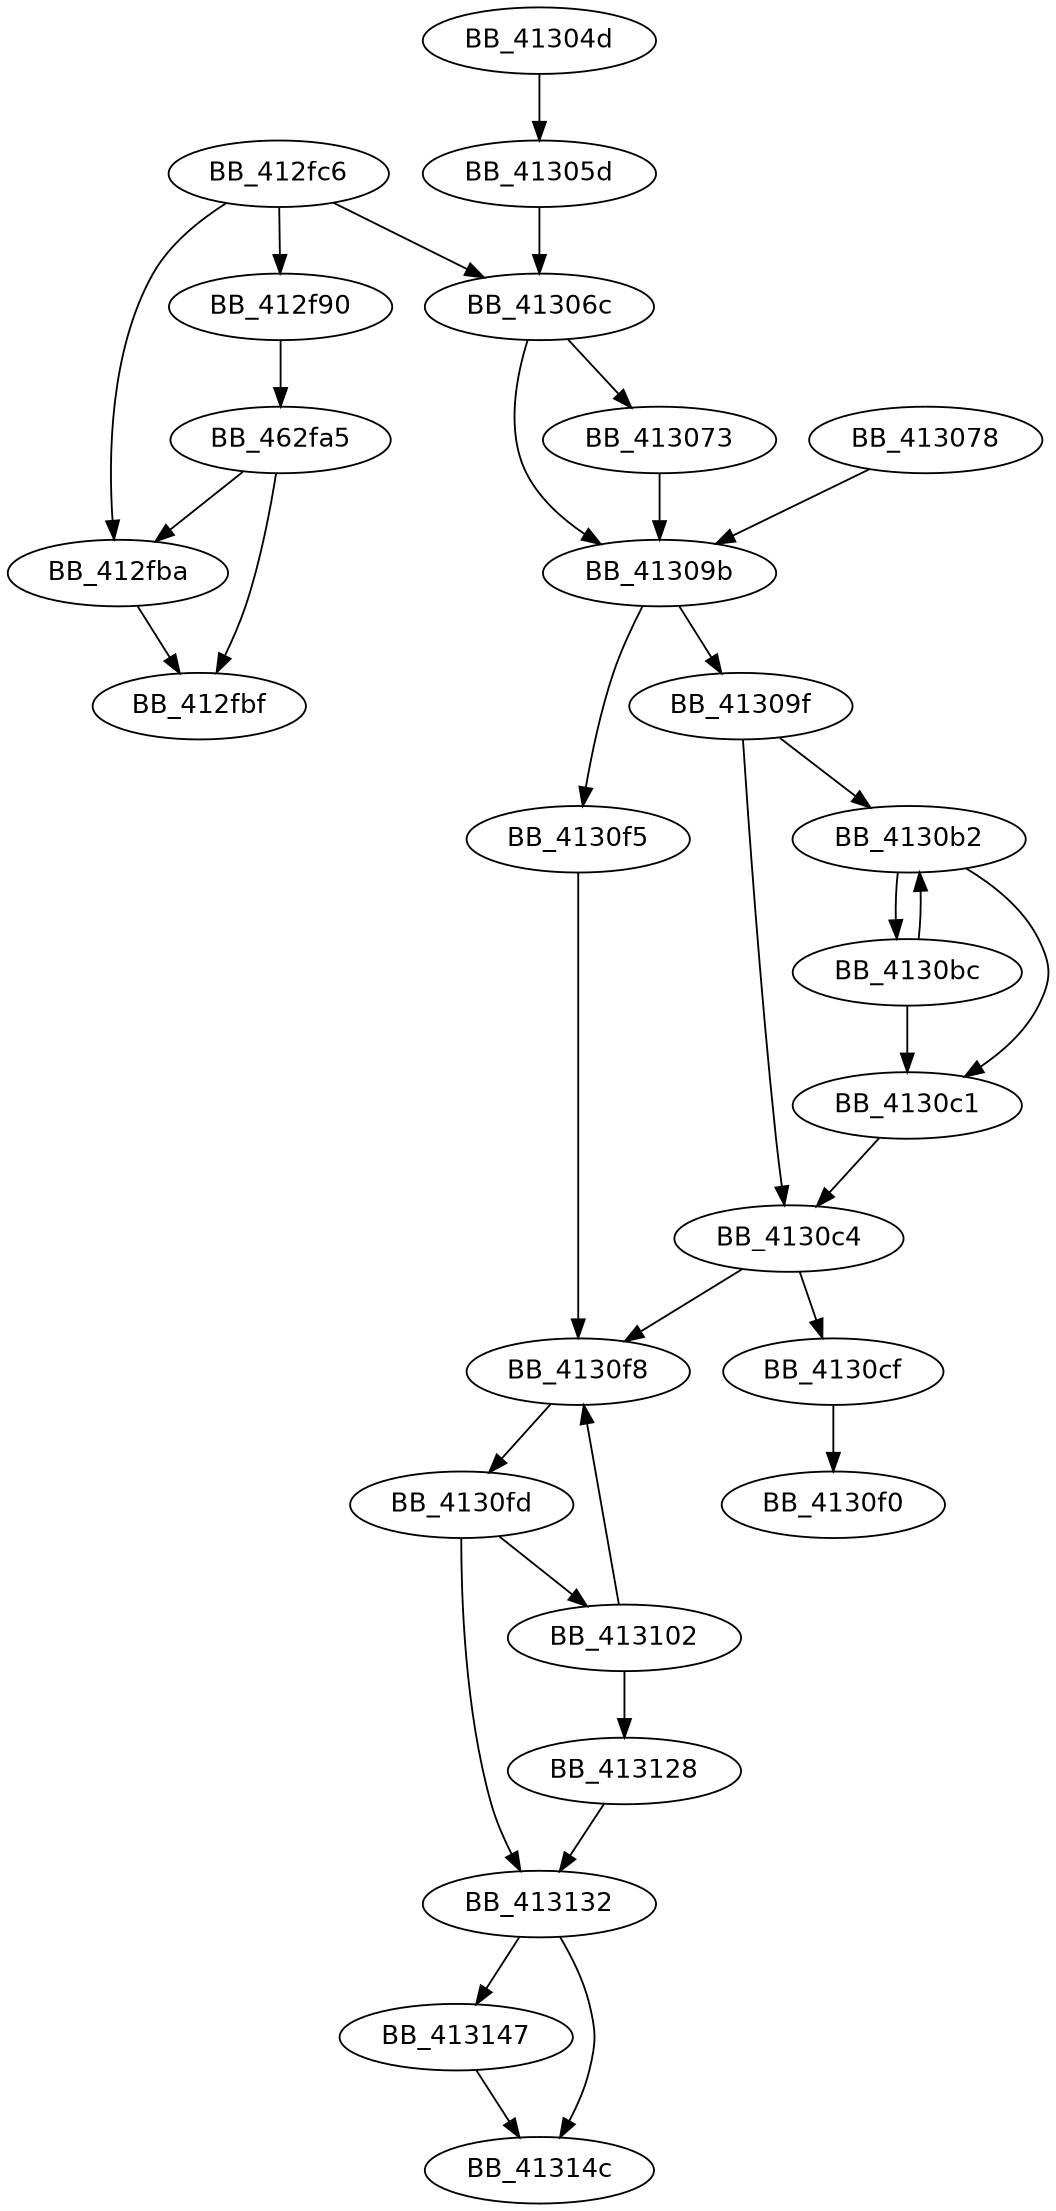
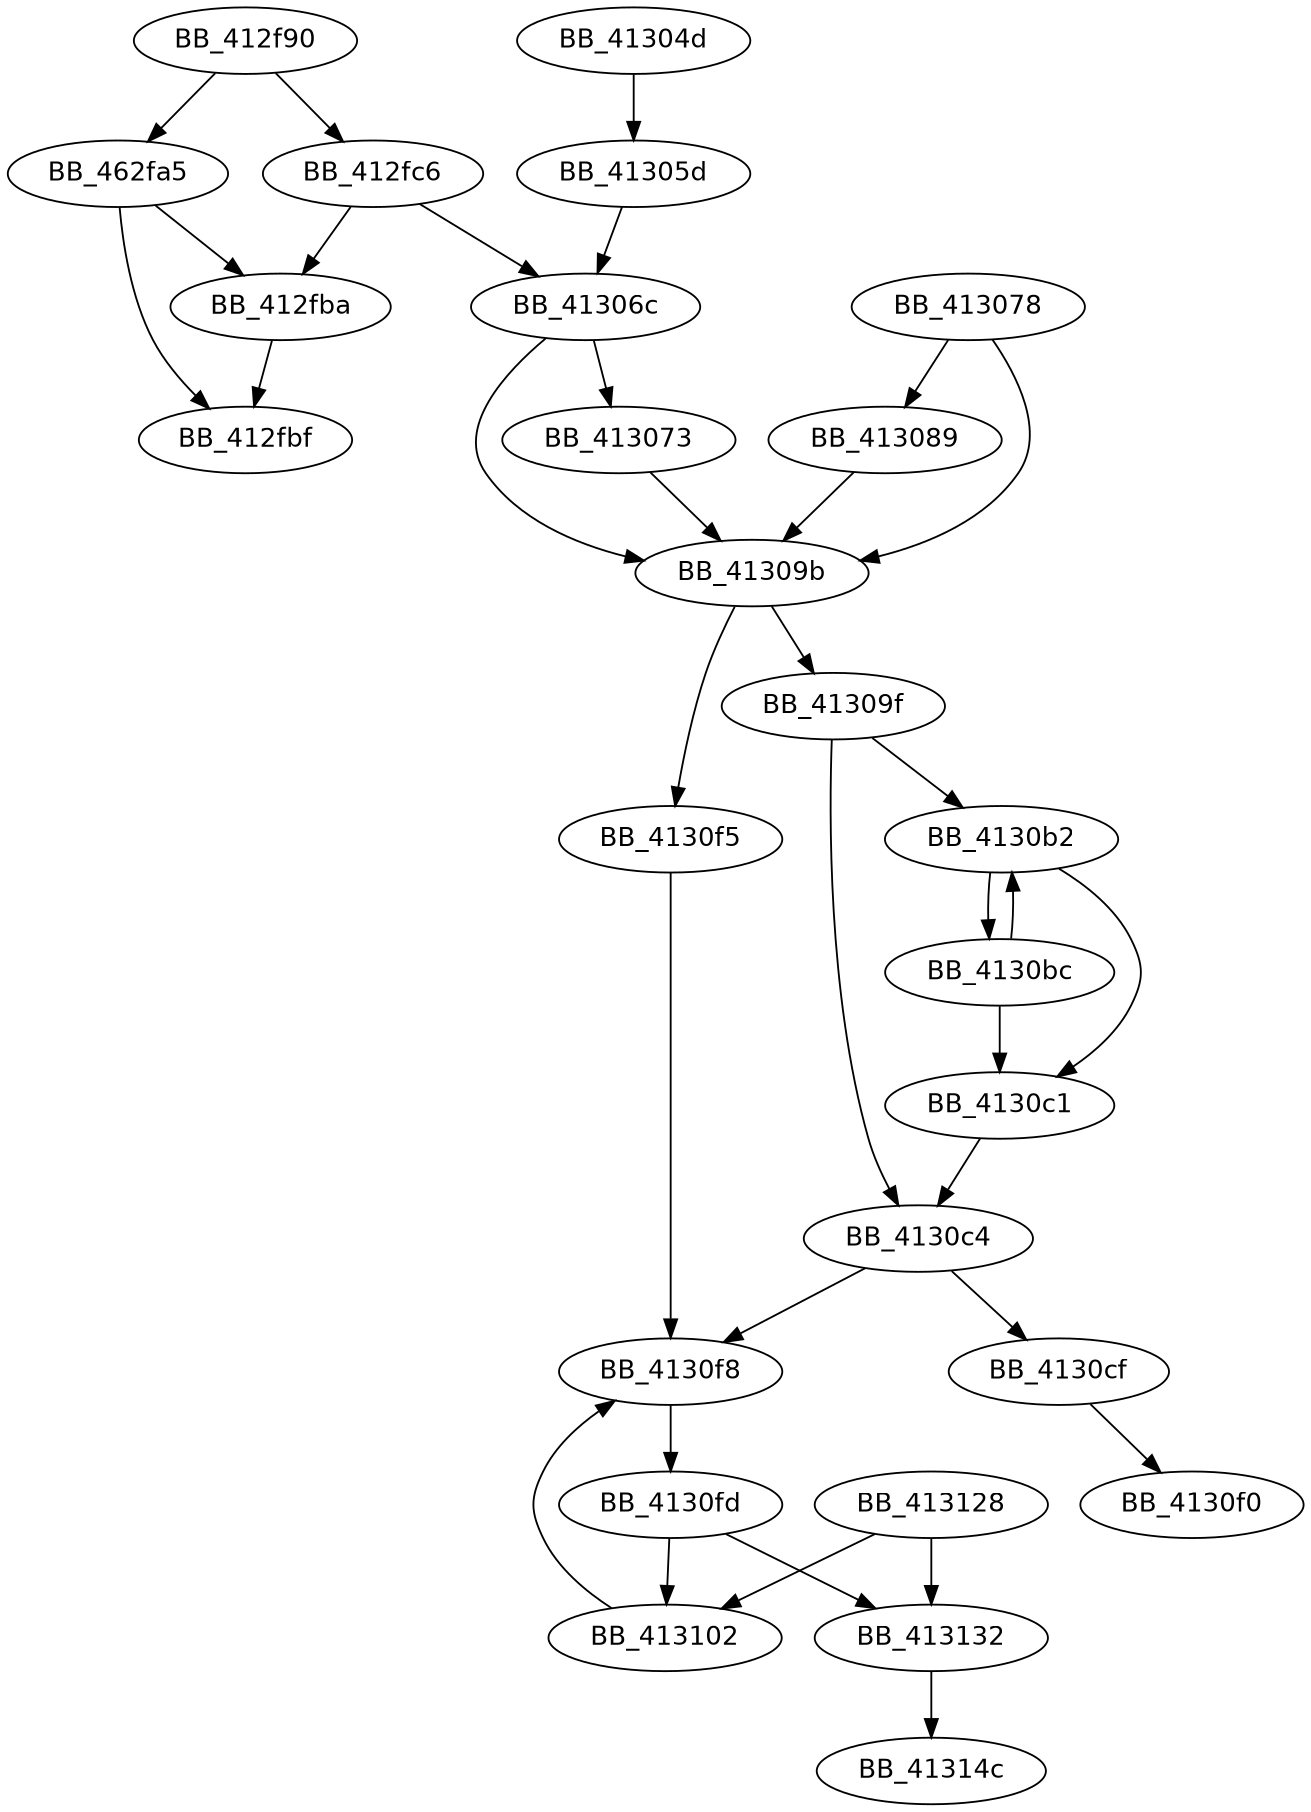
edge "BB_412fc6" -> "BB_412f90": reversed
node "BB_413089": added
edge "BB_413102" -> "BB_413128": reversed
node "BB_413147": removed
